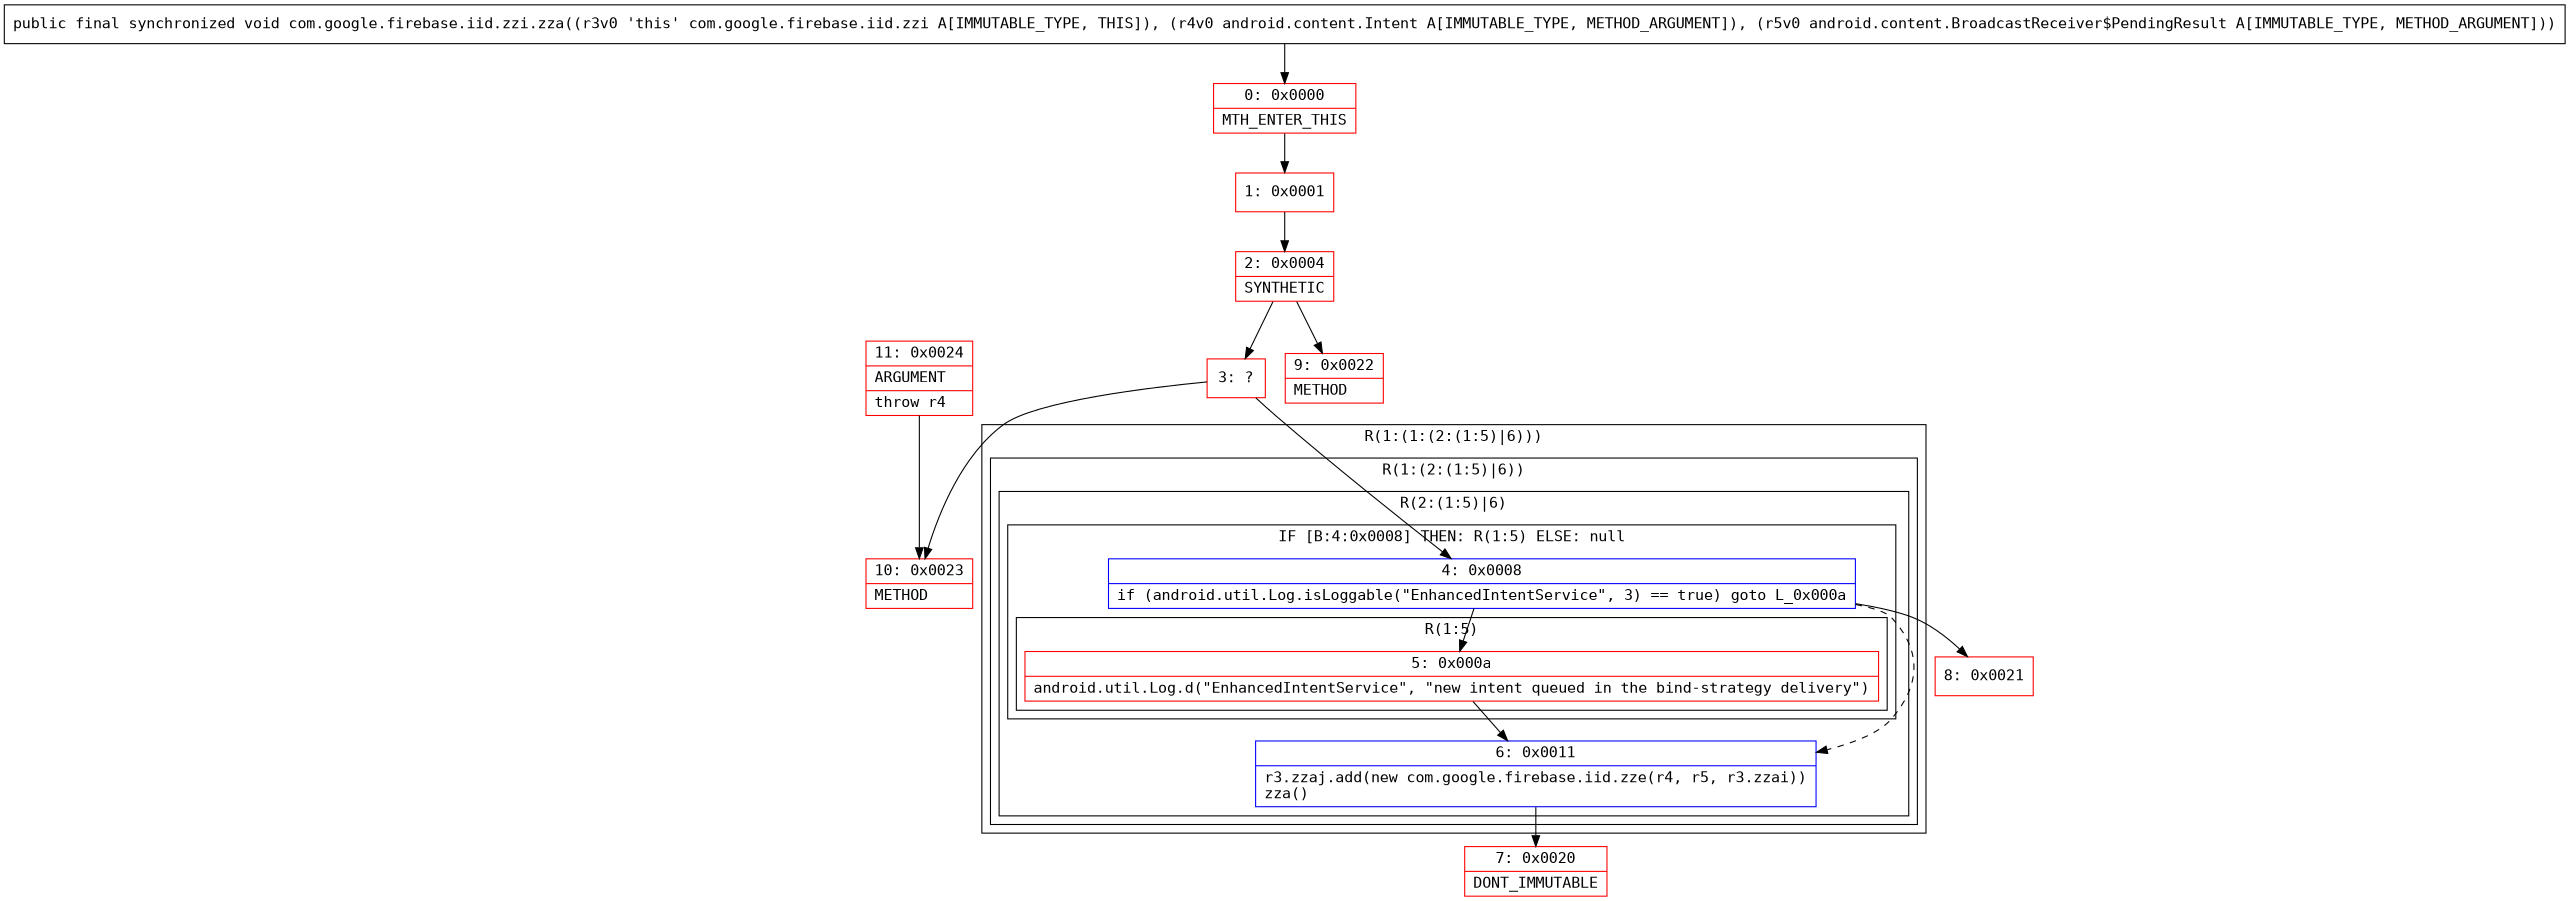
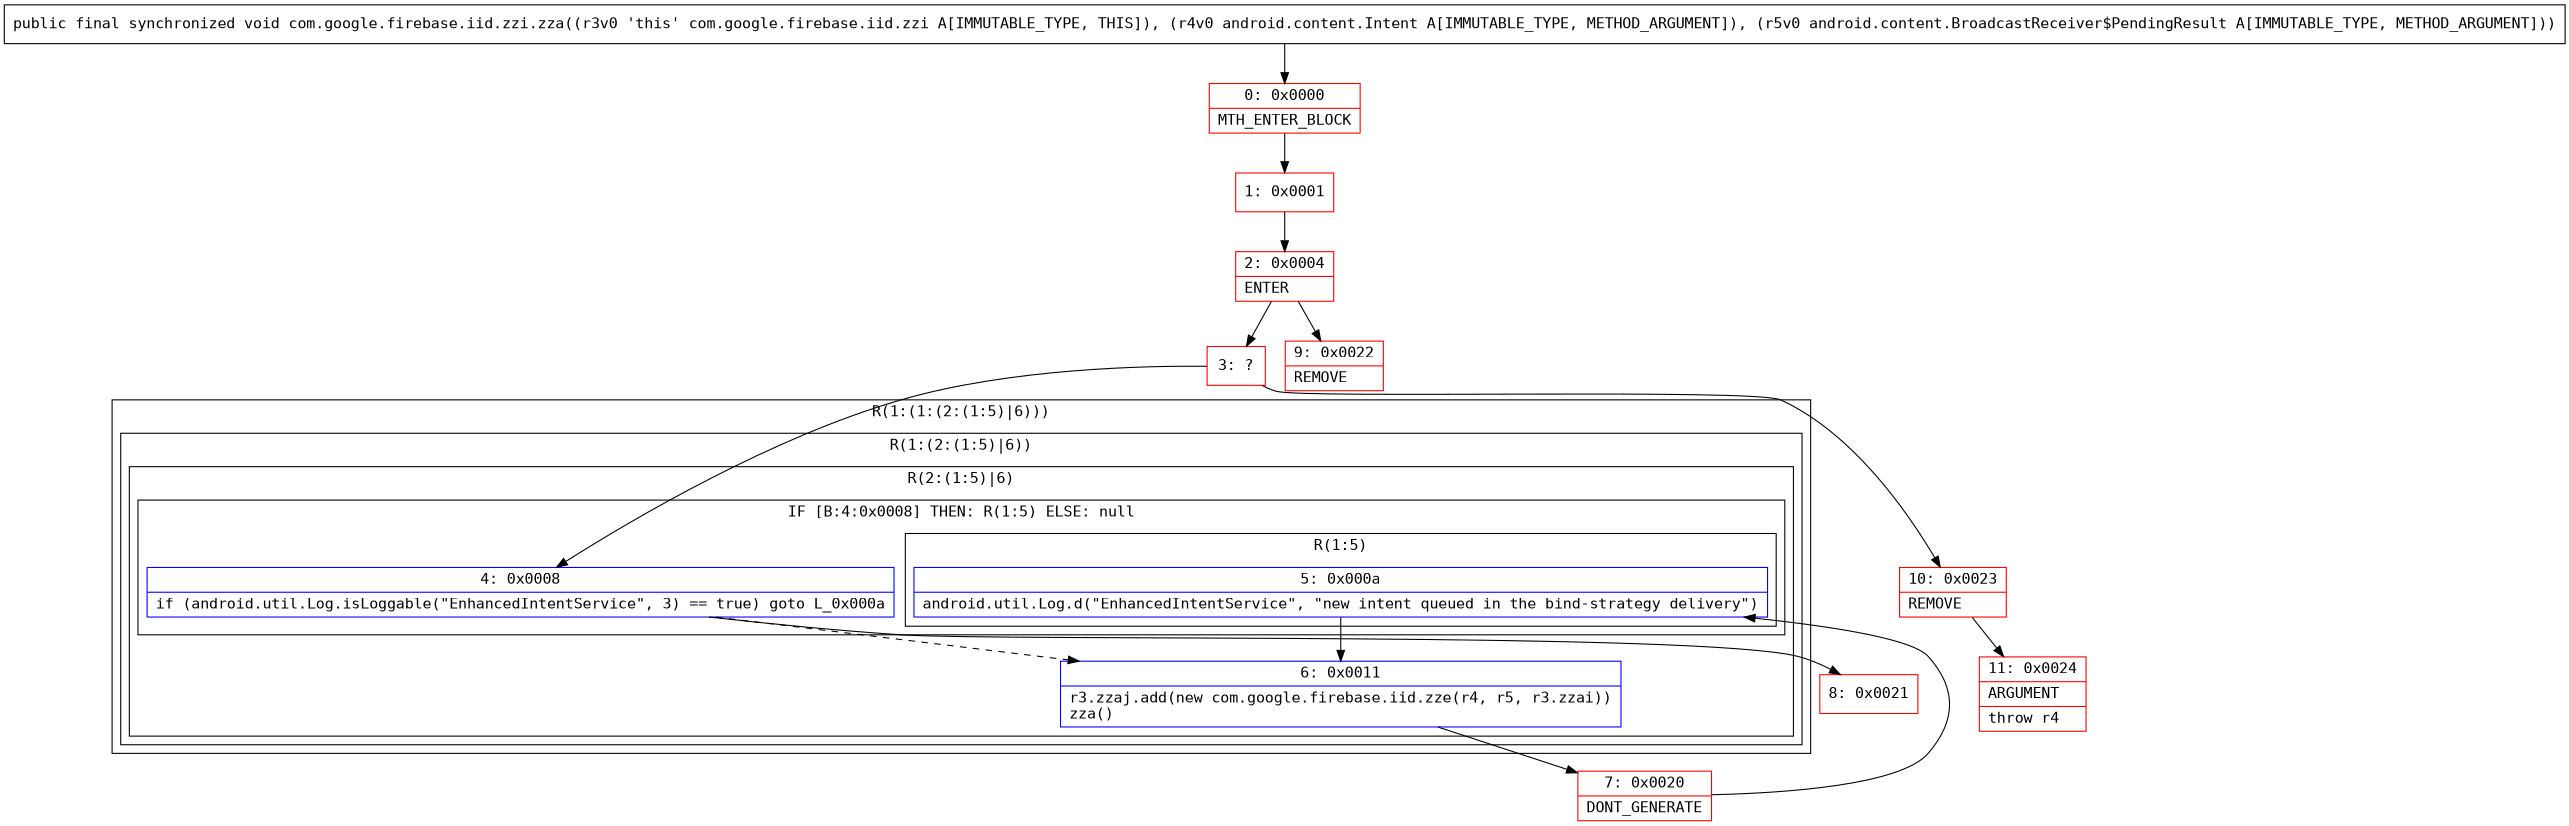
node "0: 0x0000": text "MTH_ENTER_THIS" -> "MTH_ENTER_BLOCK"
node "2: 0x0004": text "SYNTHETIC" -> "ENTER"
node "9: 0x0022": text "METHOD" -> "REMOVE"
edge "11: 0x0024" -> "10: 0x0023": reversed
node "10: 0x0023": text "METHOD" -> "REMOVE"
edge "4: 0x0008" -> "5: 0x000a": now "7: 0x0020" -> "5: 0x000a"
node "5: 0x000a": color red -> blue
node "7: 0x0020": text "DONT_IMMUTABLE" -> "DONT_GENERATE"
